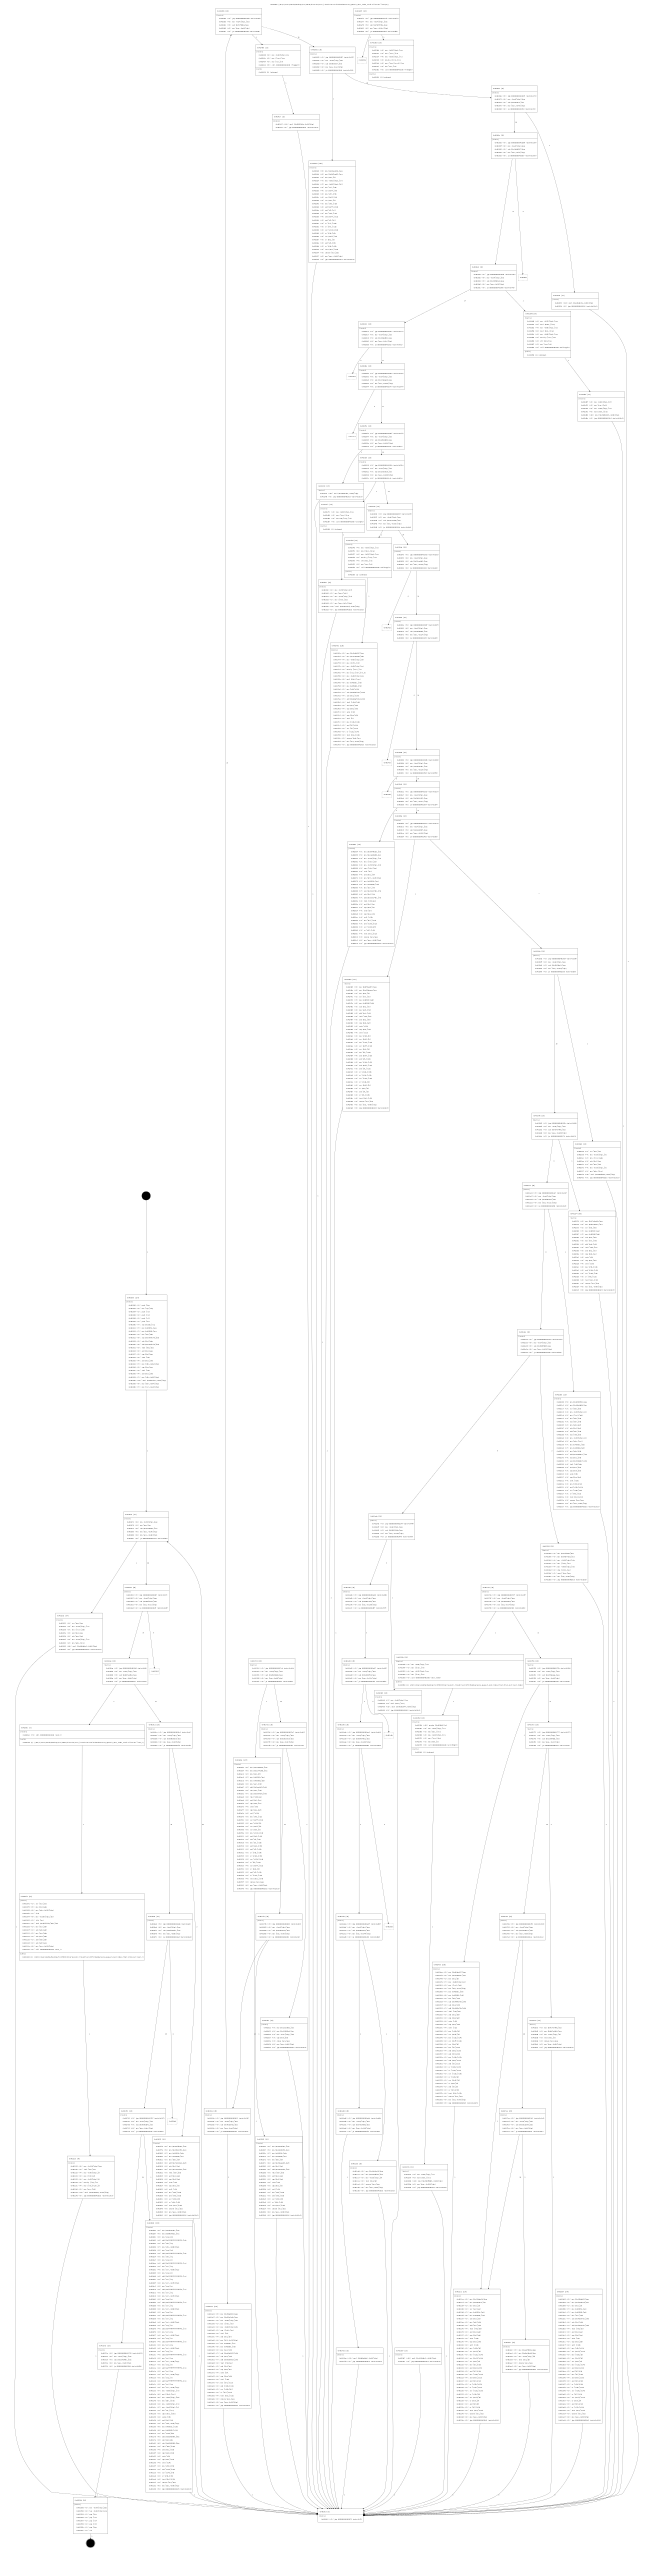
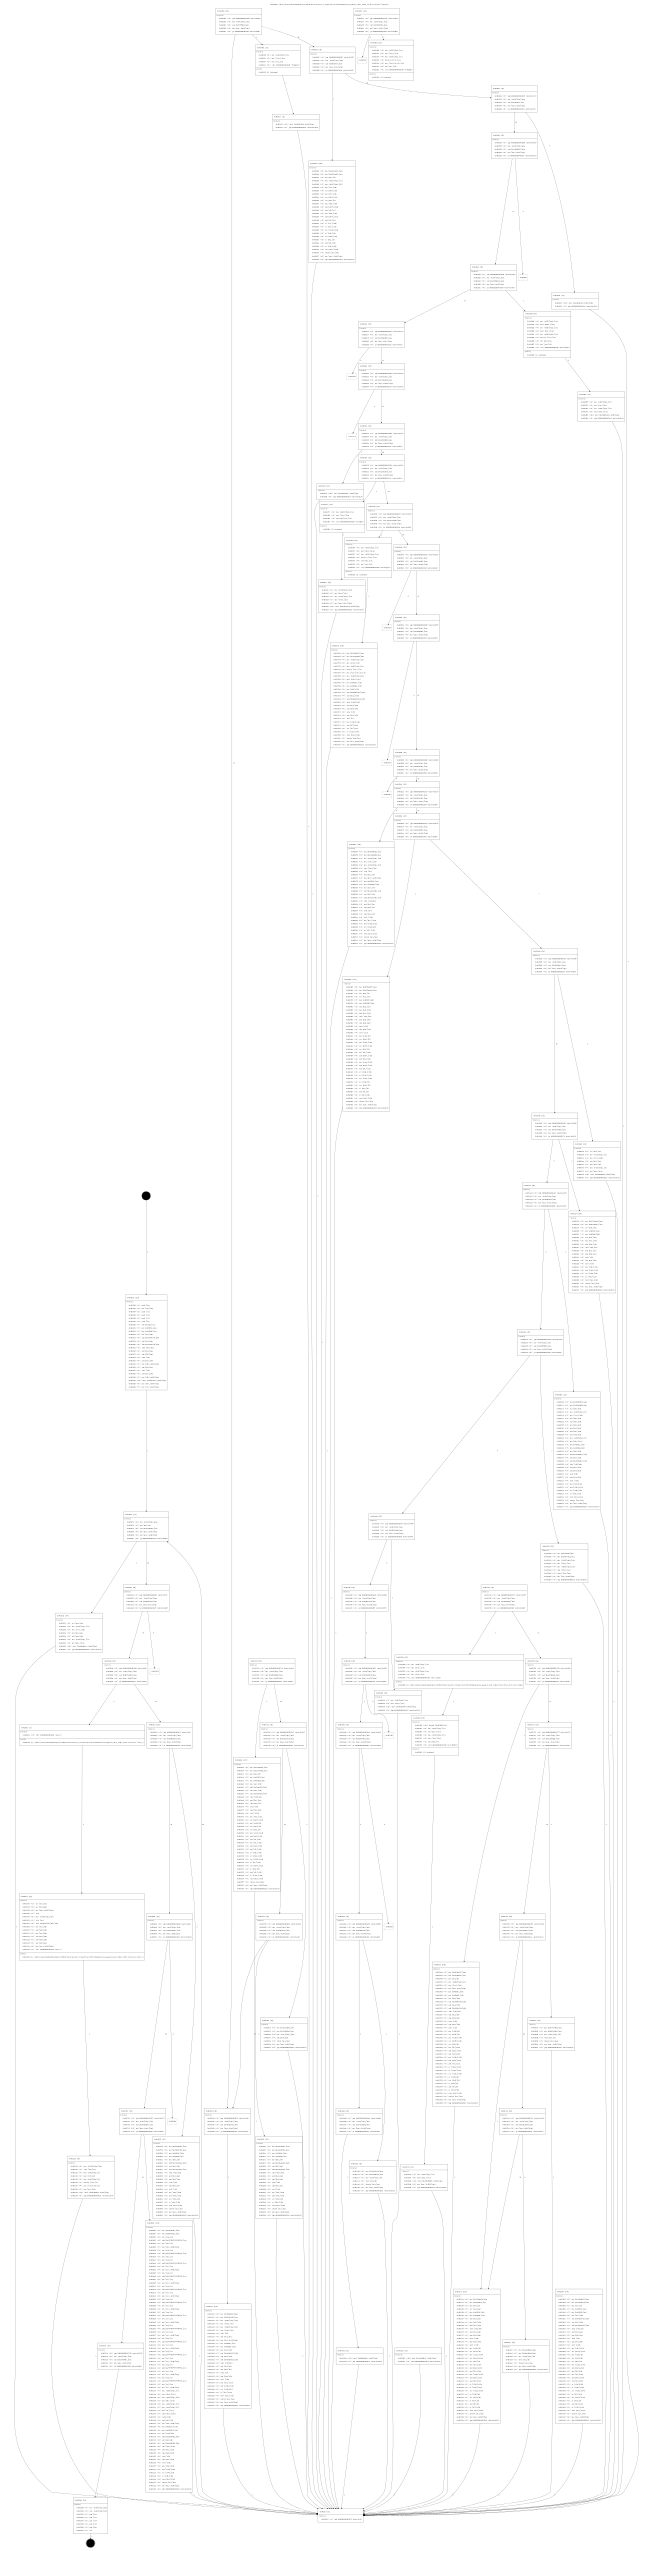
edge "0x40181a [28]" -> "0x401836 [28]": reversed
